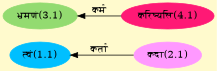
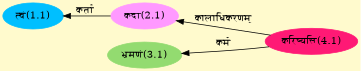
edge "करिष्यसि(4.1)" -> "कदा(2.1)": added, label "कालाधिकरणम्"
